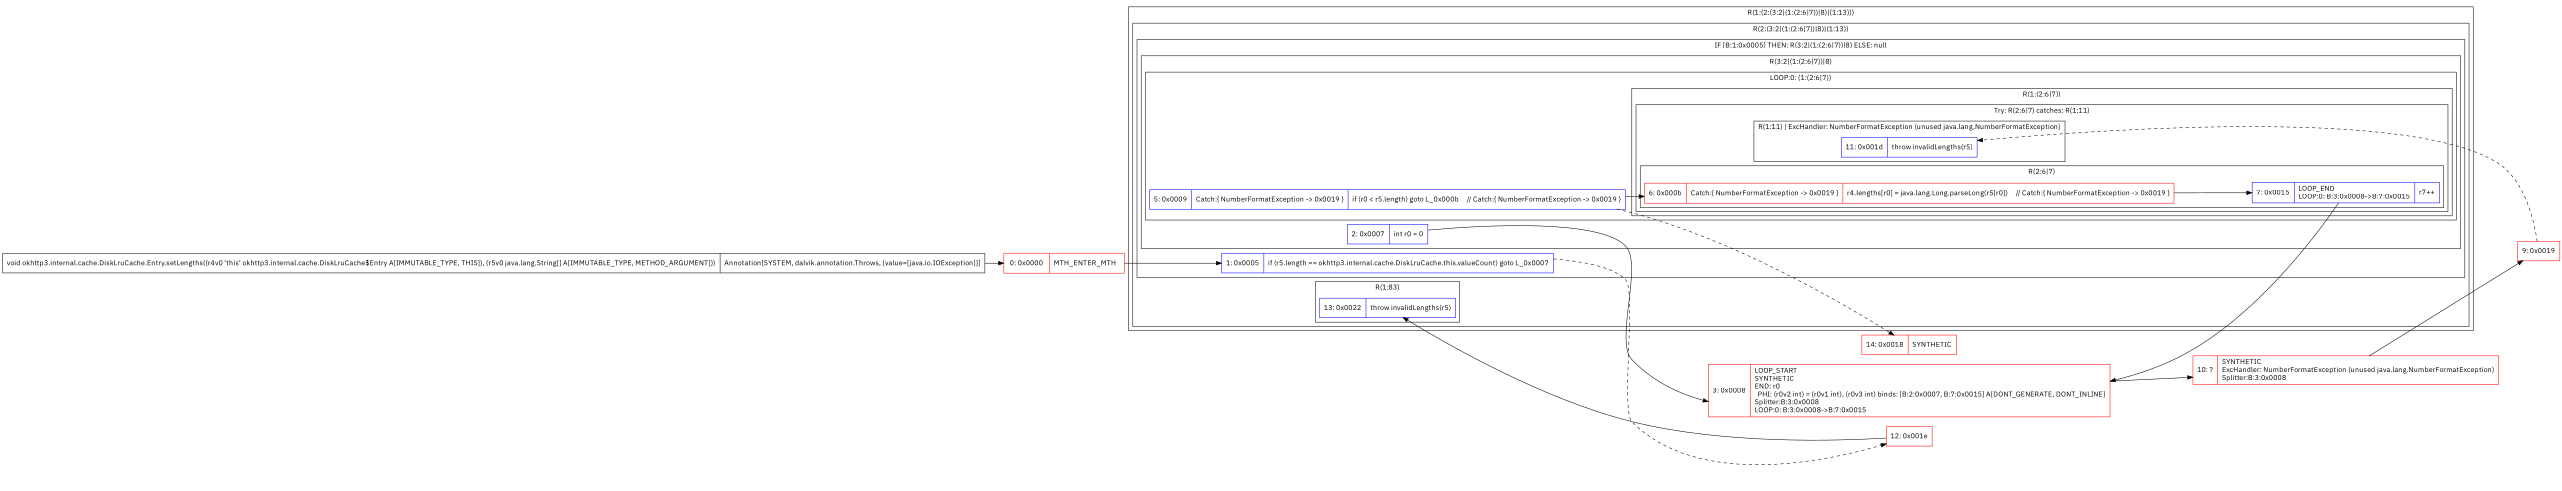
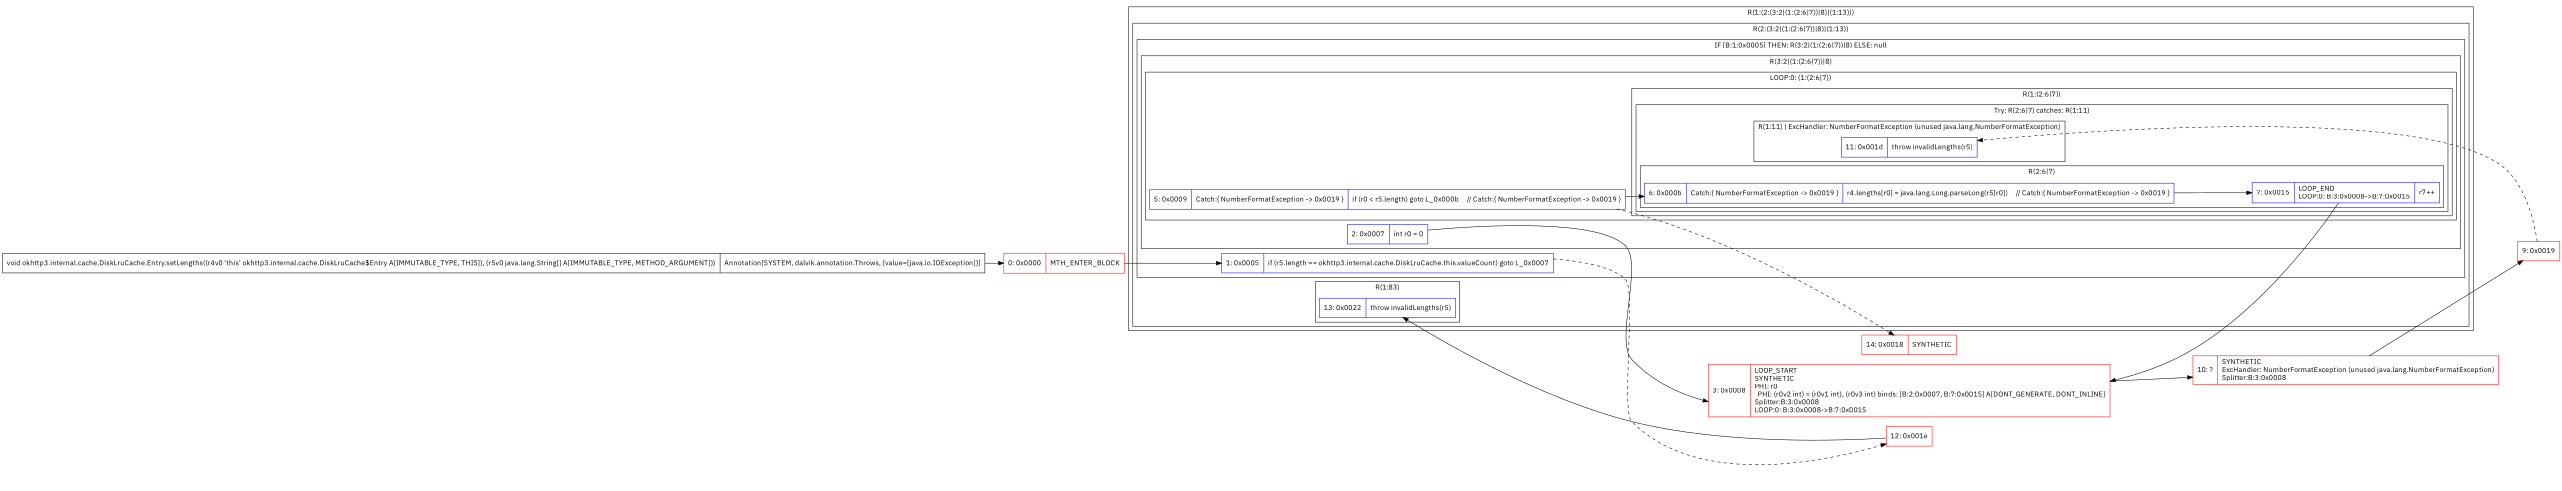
node "6: 0x000b": color red -> blue
node "0: 0x0000": text "MTH_ENTER_MTH" -> "MTH_ENTER_BLOCK"
node "3: 0x0008": text "END: r0" -> "PHI: r0"
